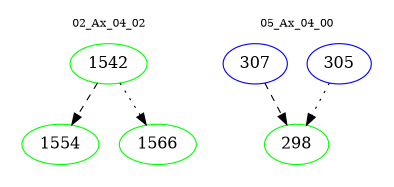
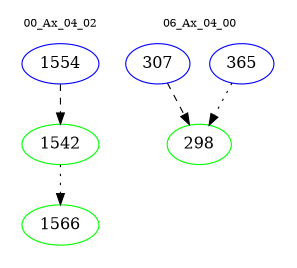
cluster "02_Ax_04_02": label "02_Ax_04_02" -> "00_Ax_04_02"
cluster "05_Ax_04_00": label "05_Ax_04_00" -> "06_Ax_04_00"
node "305": label "305" -> "365"
edge "1542" -> "1554": reversed
node "1554": color green -> blue
